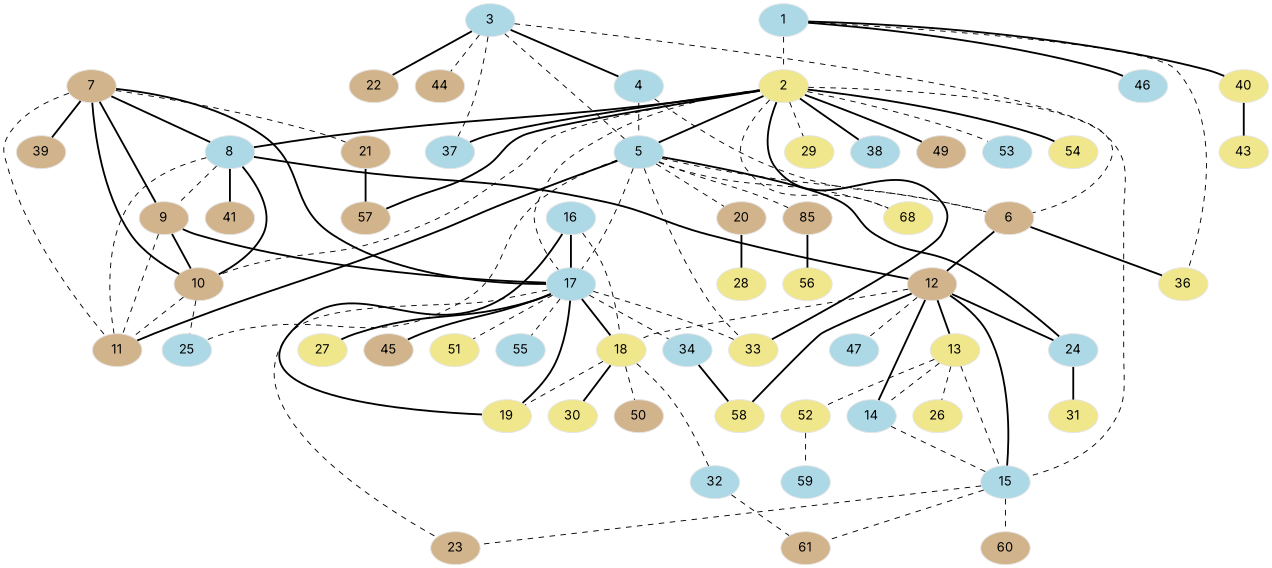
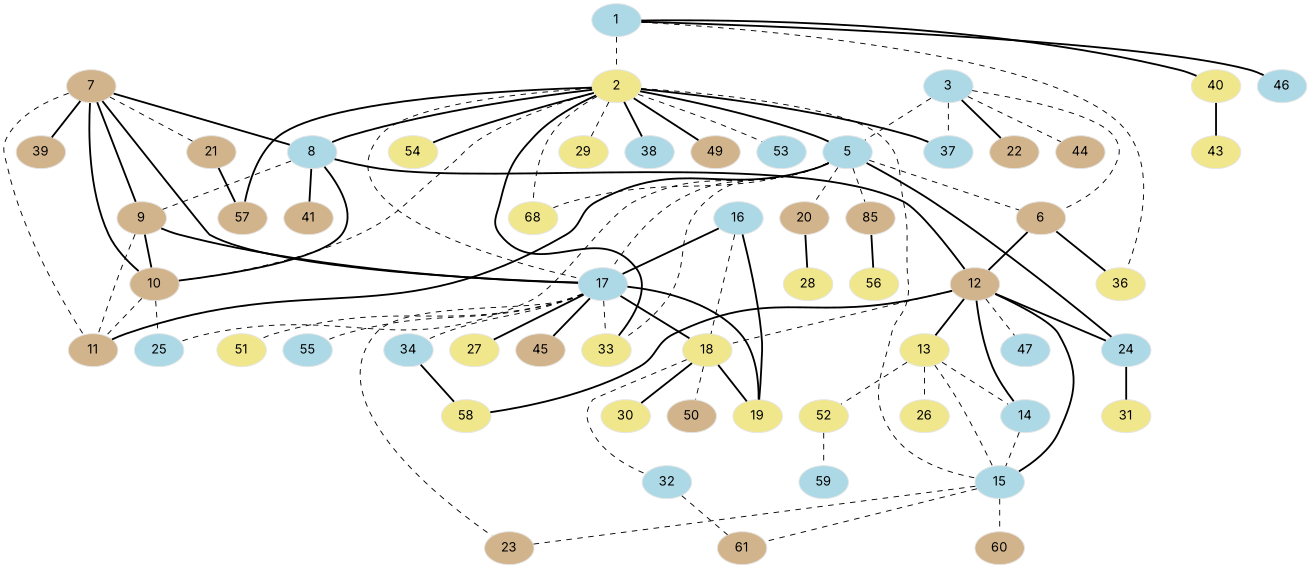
node "4": removed
edge "8" -- "11": removed
edge "18" -- "19": style dashed -> bold
